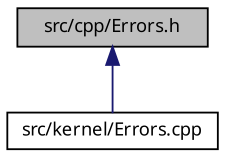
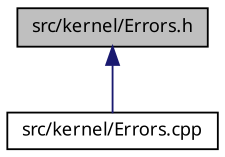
node "src/cpp/Errors.h": label "src/cpp/Errors.h" -> "src/kernel/Errors.h"
